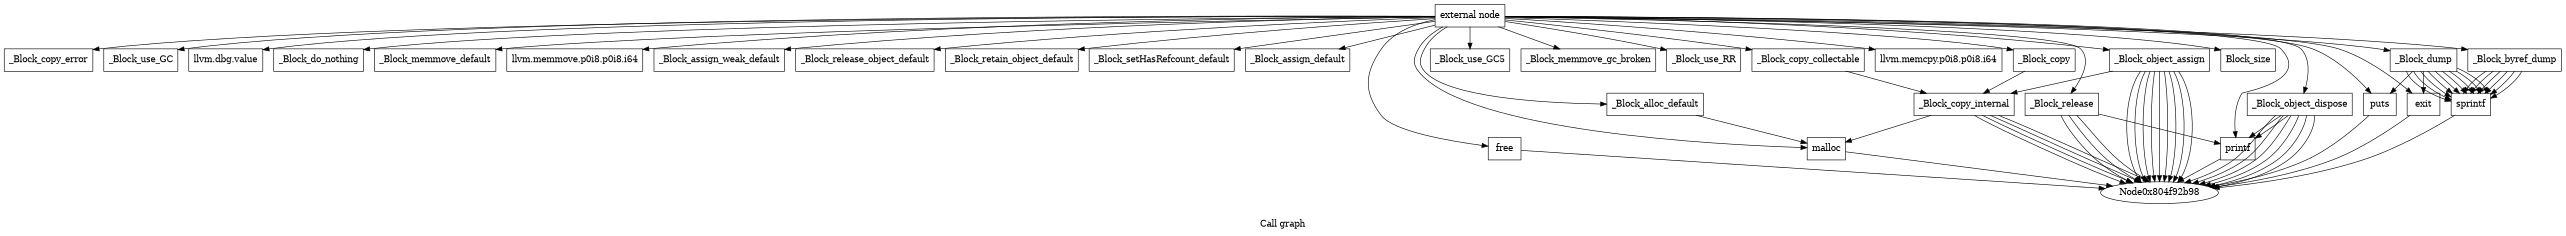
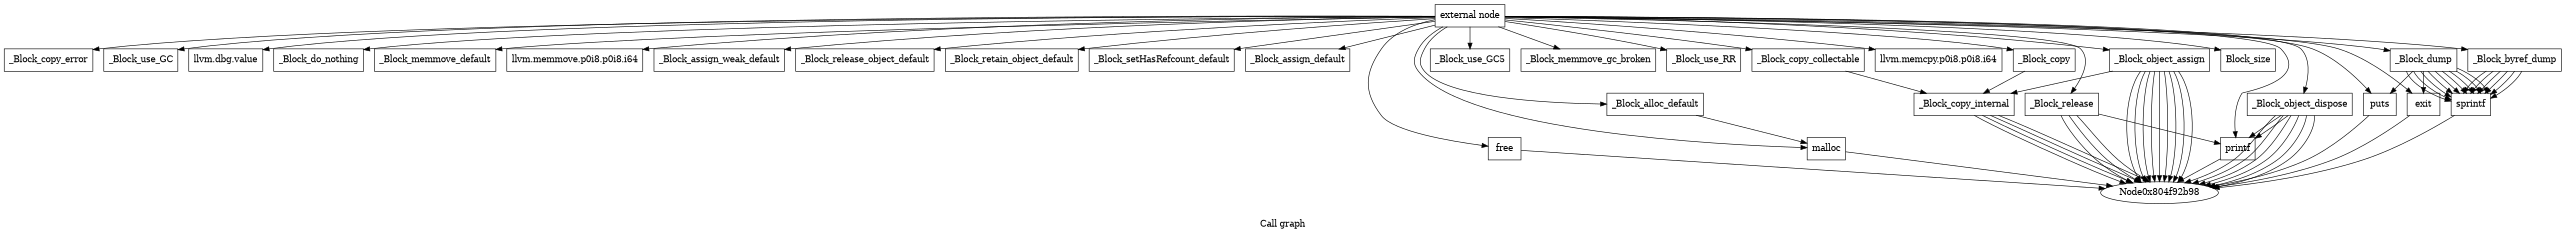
edge "_Block_copy_internal" -> "malloc": removed
